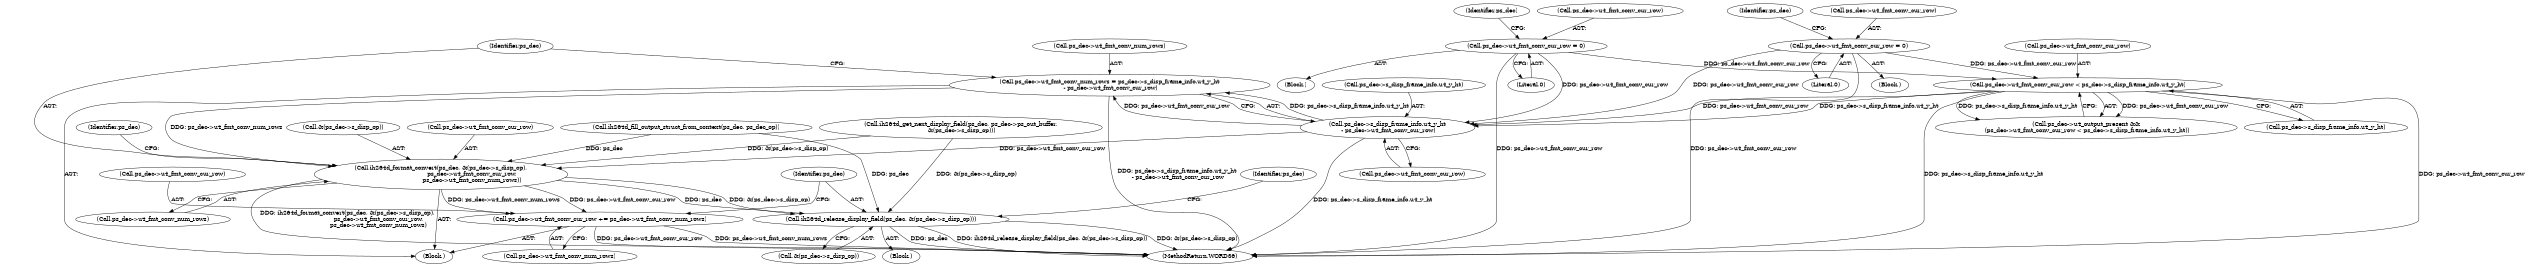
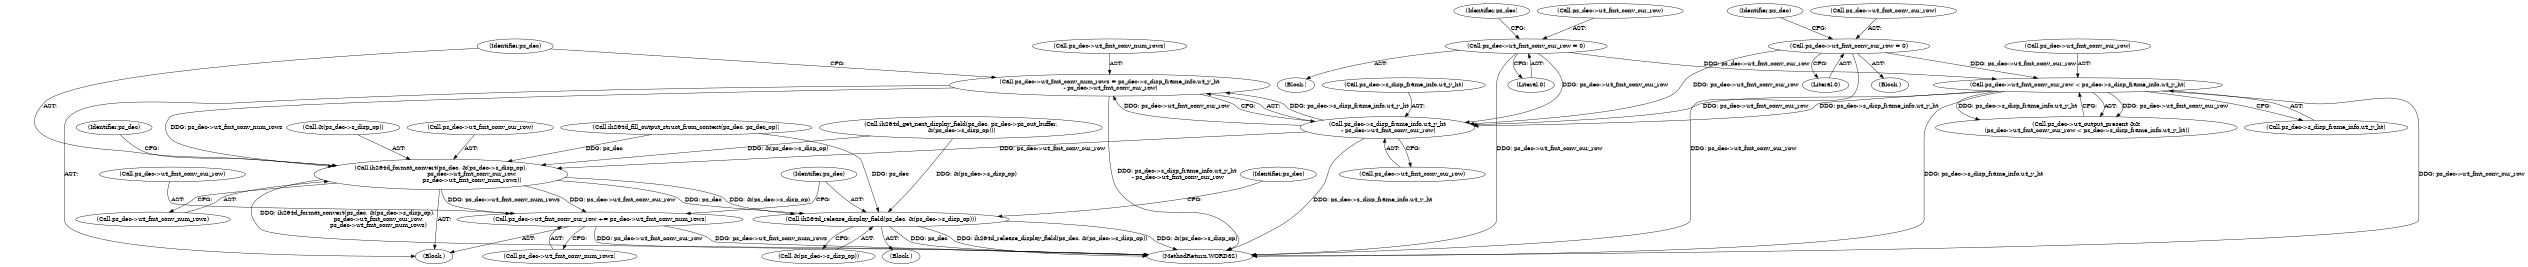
node "(MethodReturn,WORD36)": label "(MethodReturn,WORD36)" -> "(MethodReturn,WORD32)"
